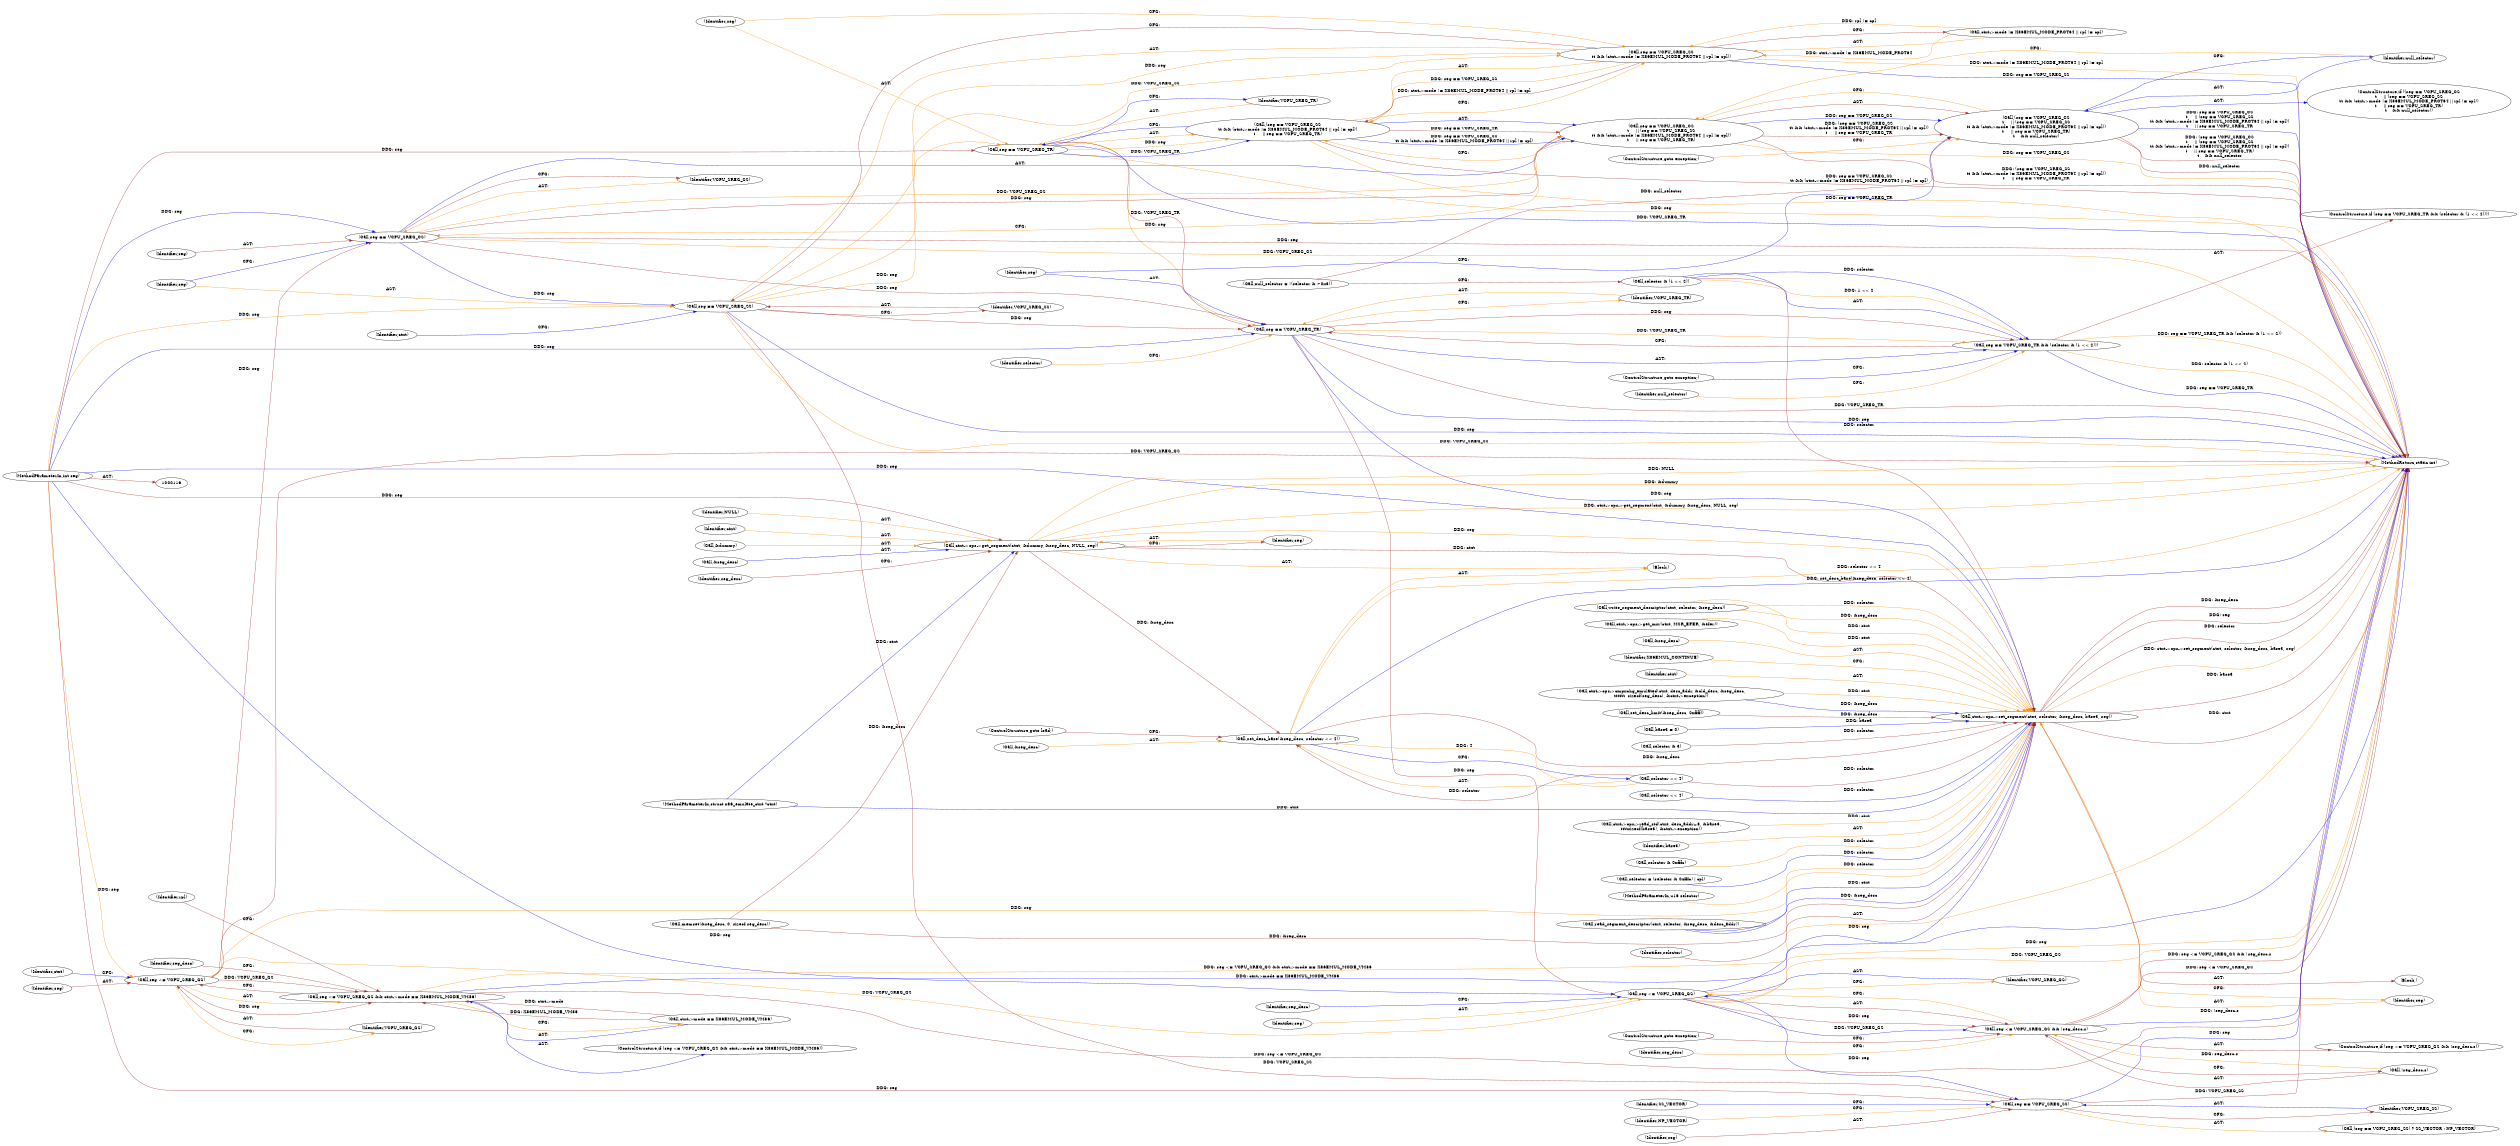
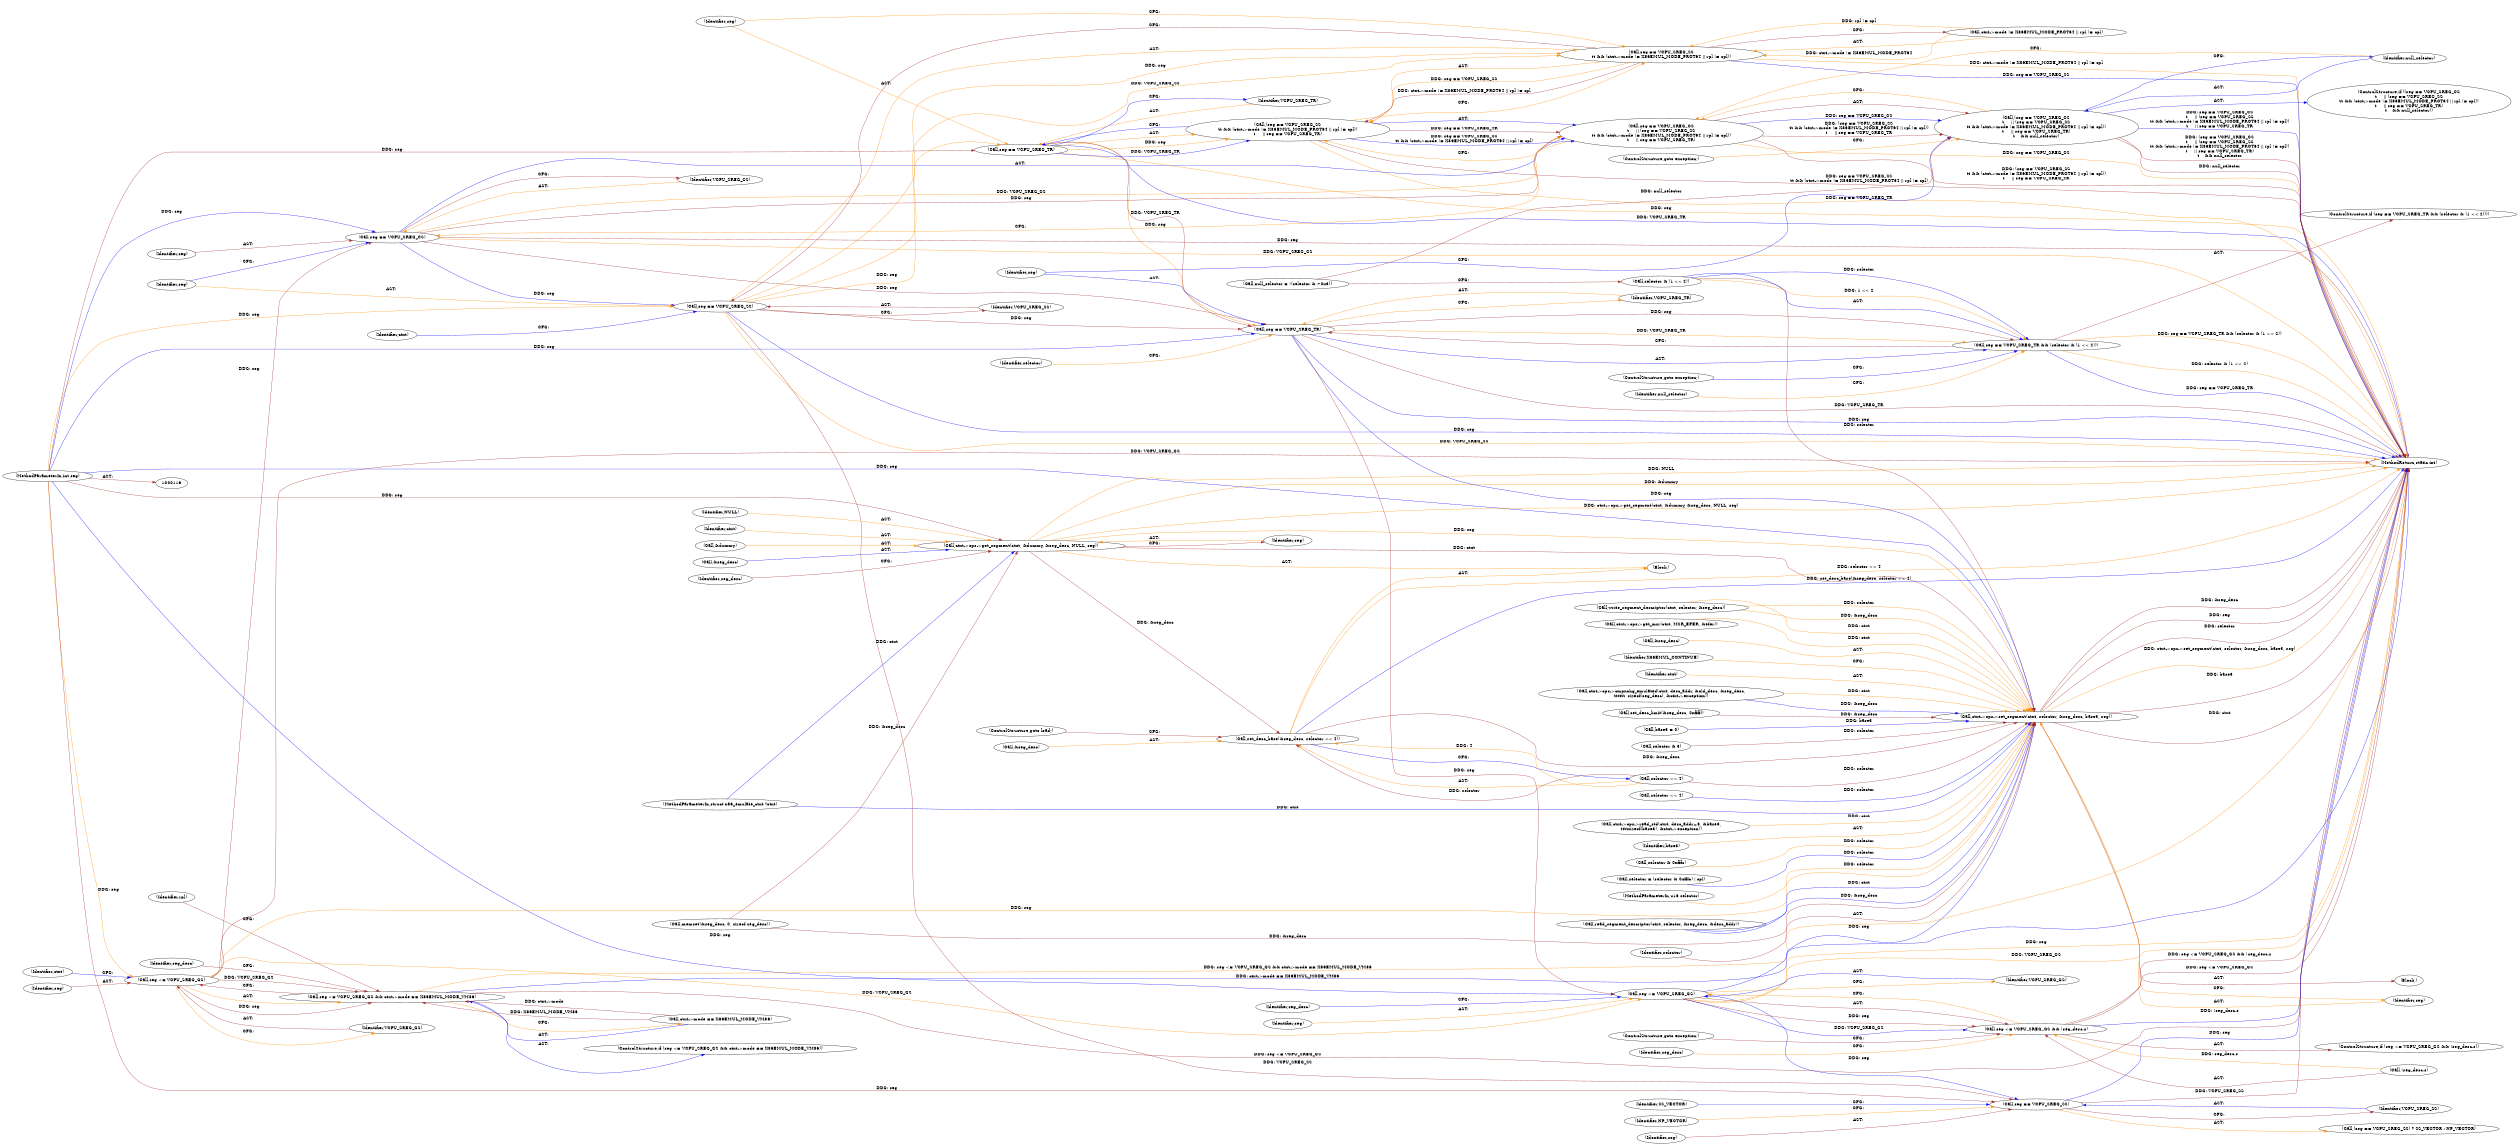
edge "(Call,seg <= VCPU_SREG_GS && !seg_desc.s)" -> "(Call,!seg_desc.s)": removed, label "CFG:"
